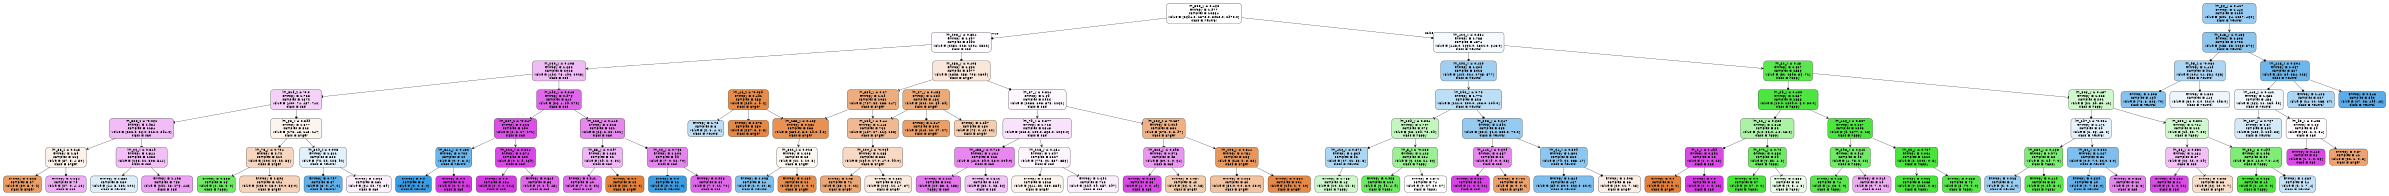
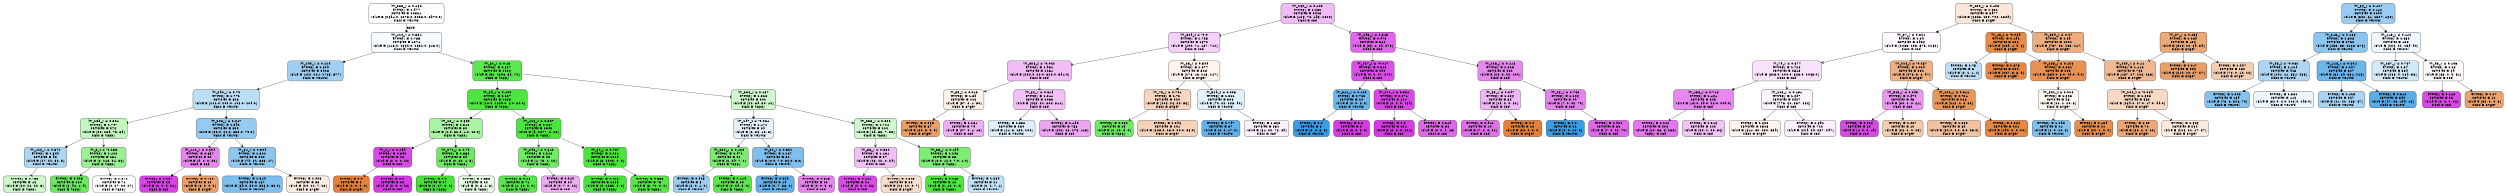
node "lm_108_y ≤ 0.324": removed
edge "lm_443_x ≤ 0.604" -> "lm_443_y ≤ 0.441": now "lm_66_y ≤ 0.417" -> "lm_443_y ≤ 0.441"
edge "lm_100_z ≤ -0.069" -> "entropy = 1.686": arrowhead dot -> tee
edge "lm_250_y ≤ 0.468" -> "entropy = 0.449": arrowhead dot -> tee
